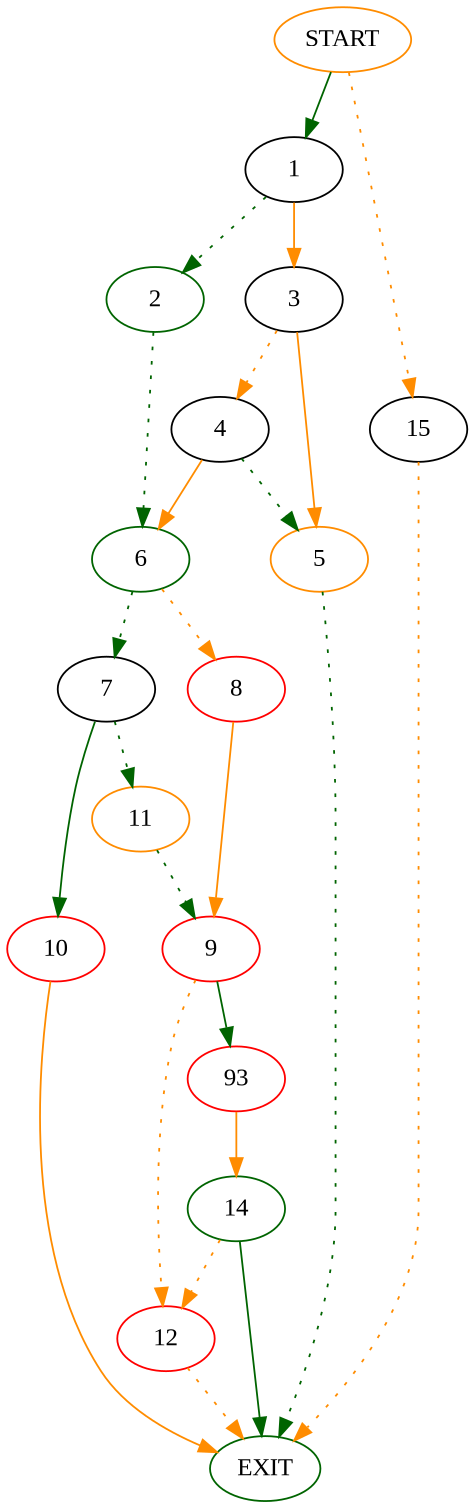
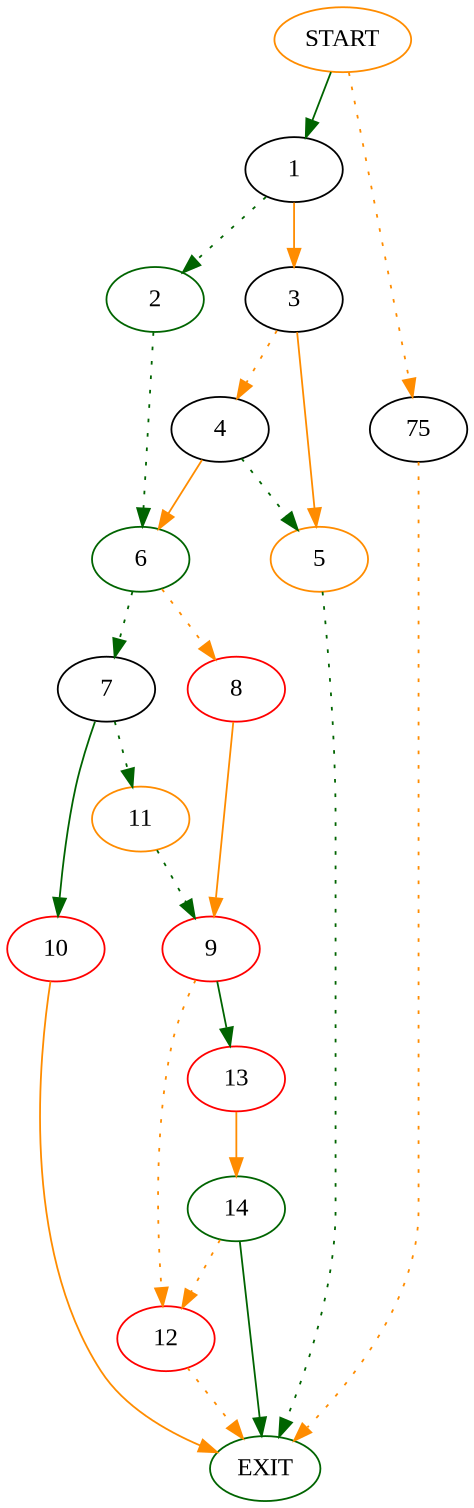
node "15": label "15" -> "75"
node "93": label "93" -> "13"
